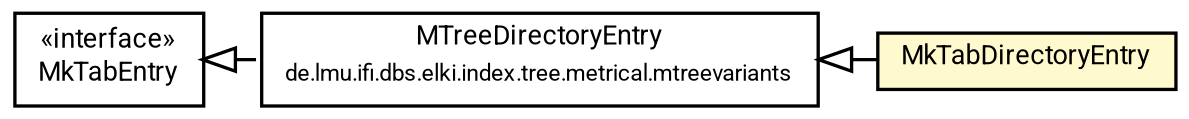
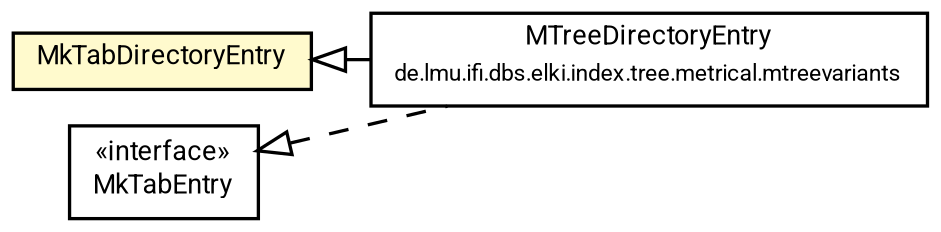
edge "MkTabDirectoryEntry" -> "MTreeDirectoryEntry": reversed
